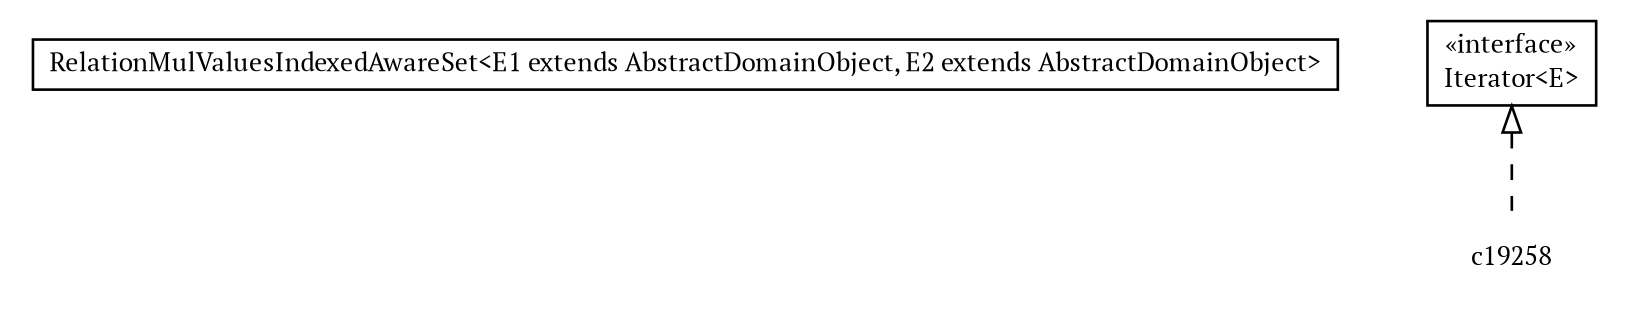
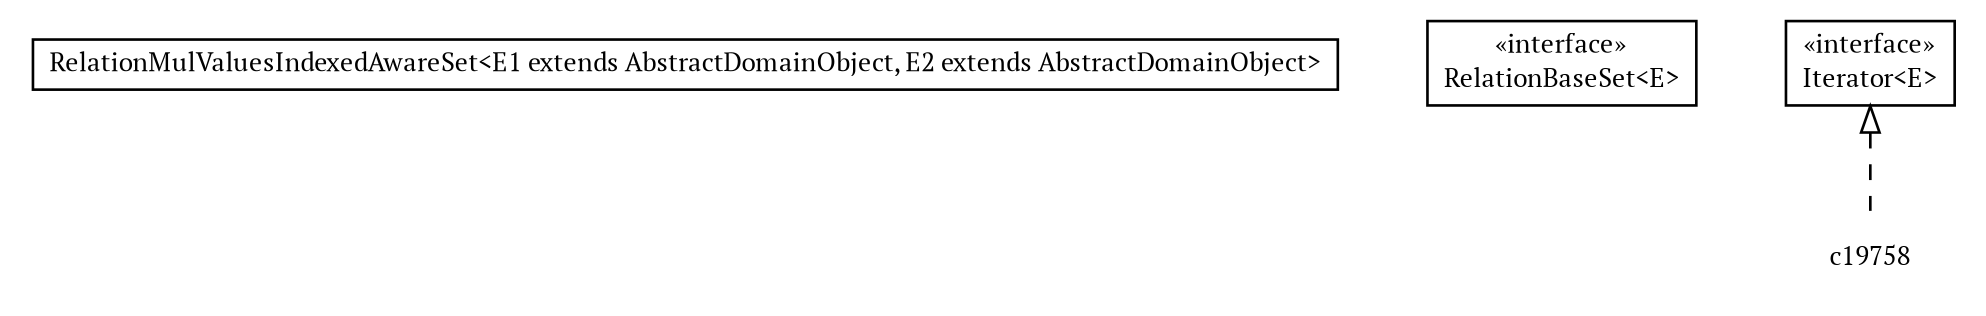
node "RelationBaseSet<E>": added
node "c19258": label "c19258" -> "c19758"
